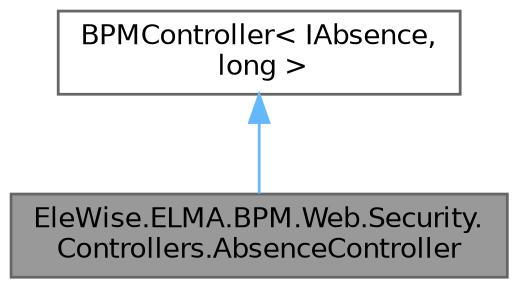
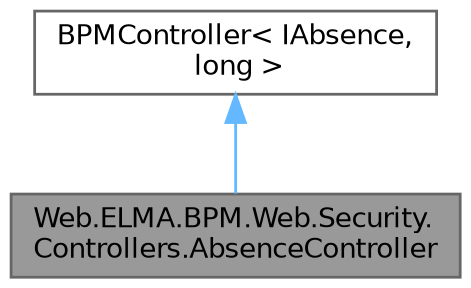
node "EleWise.ELMA.BPM.Web.Security. Controllers.AbsenceController": label "EleWise.ELMA.BPM.Web.Security. Controllers.AbsenceController" -> "Web.ELMA.BPM.Web.Security. Controllers.AbsenceController"
